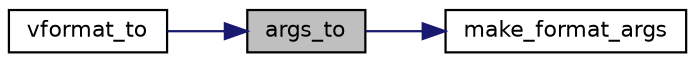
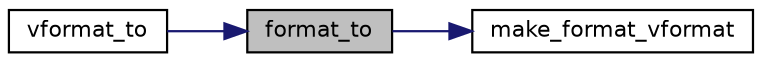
node "args_to": label "args_to" -> "format_to"
node "make_format_args": label "make_format_args" -> "make_format_vformat"
